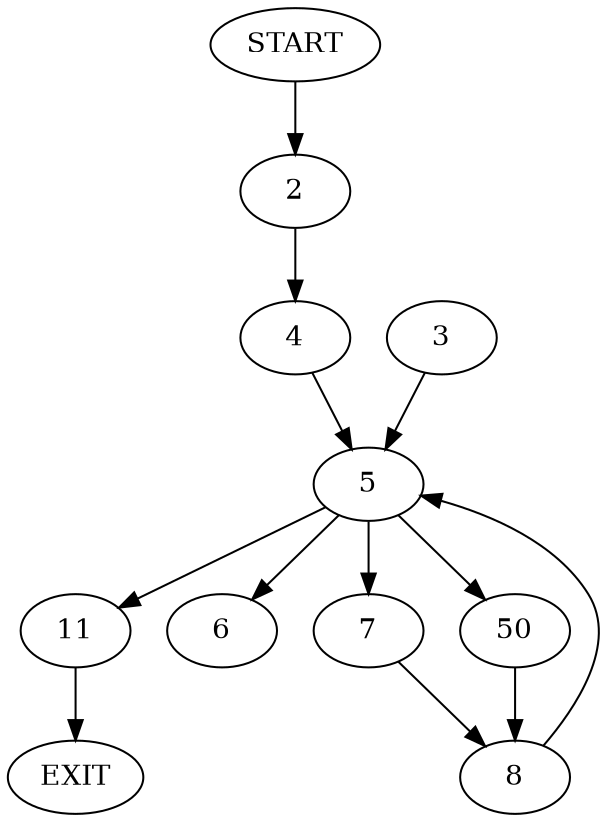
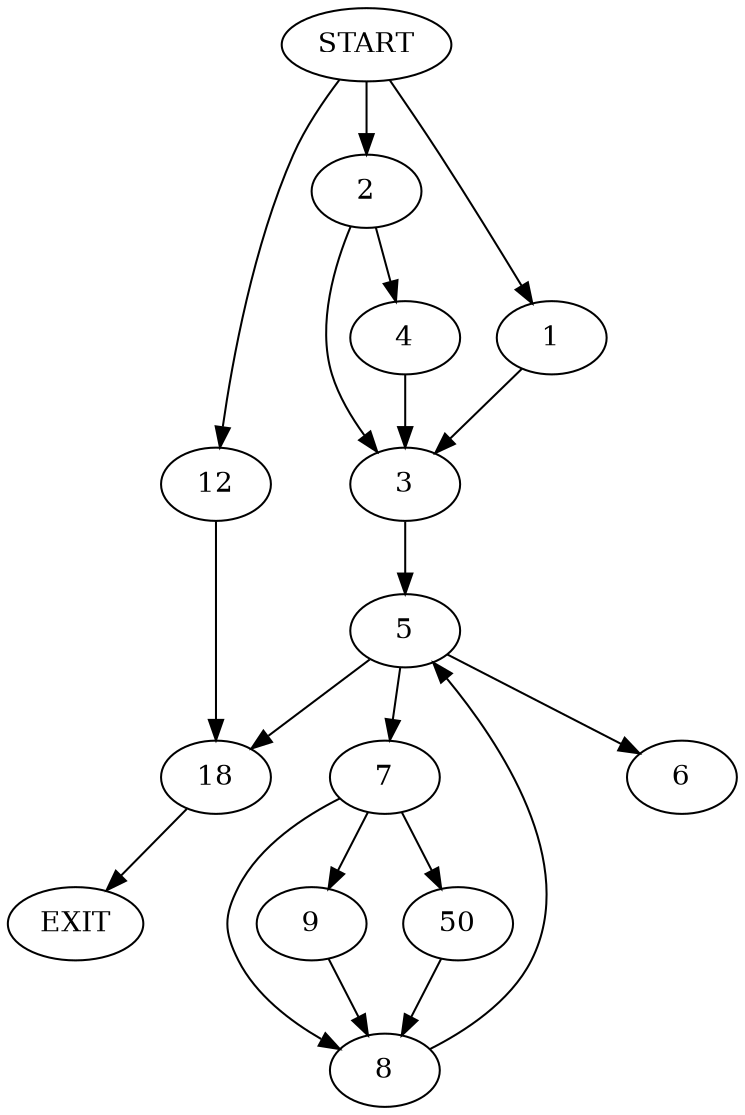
edge "2" -> "3": added
node "1": added
edge "4" -> "5": now "4" -> "3"
node "12": added
edge "5" -> "50": now "7" -> "50"
node "11": label "11" -> "18"
node "9": added
